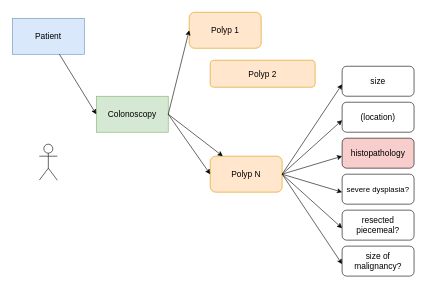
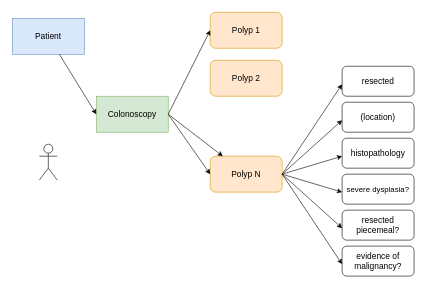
node "Polyp 1": moved (225, 30) -> (246, 30)
node "Polyp 2": size 105x27 -> 72x36
node "size": label "size" -> "resected"
node "histopathology": fillcolor #f8cecc -> #ffffff
node "size of malignancy?": label "size of malignancy?" -> "evidence of malignancy?"
